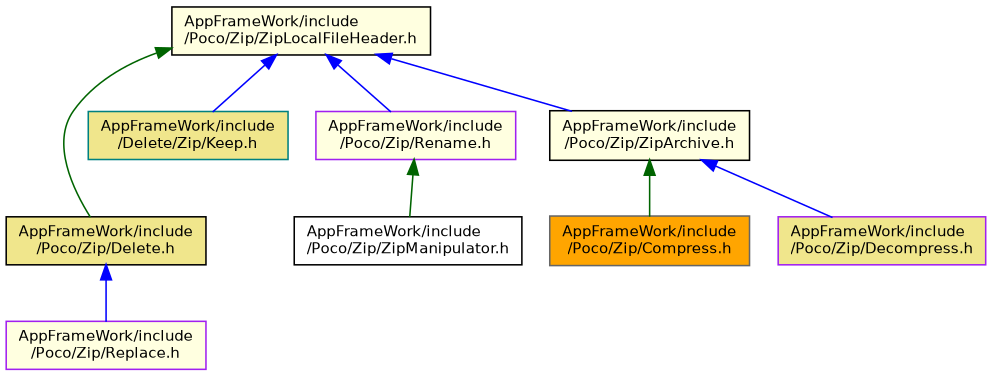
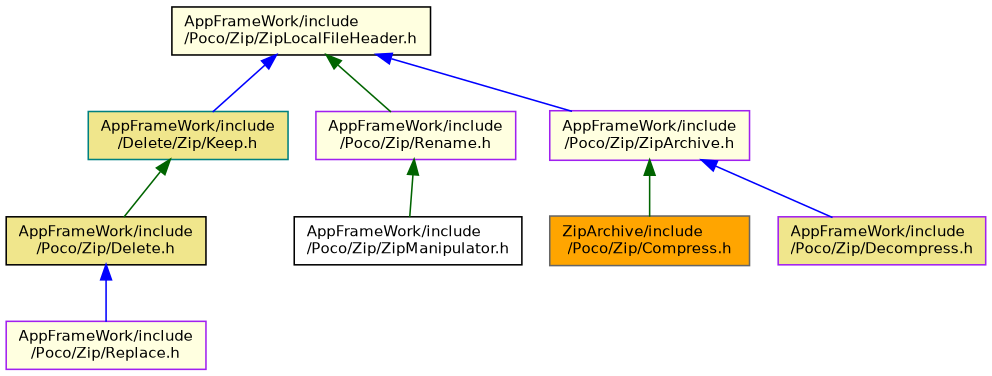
edge "AppFrameWork/include /Poco/Zip/Rename.h" -> "AppFrameWork/include /Poco/Zip/ZipLocalFileHeader.h": color blue -> darkgreen
edge "AppFrameWork/include /Poco/Zip/Delete.h" -> "AppFrameWork/include /Poco/Zip/ZipLocalFileHeader.h": now "AppFrameWork/include /Poco/Zip/Delete.h" -> "AppFrameWork/include /Delete/Zip/Keep.h"
node "AppFrameWork/include /Poco/Zip/ZipArchive.h": color black -> purple
node "AppFrameWork/include /Poco/Zip/Compress.h": label "AppFrameWork/include /Poco/Zip/Compress.h" -> "ZipArchive/include /Poco/Zip/Compress.h"
